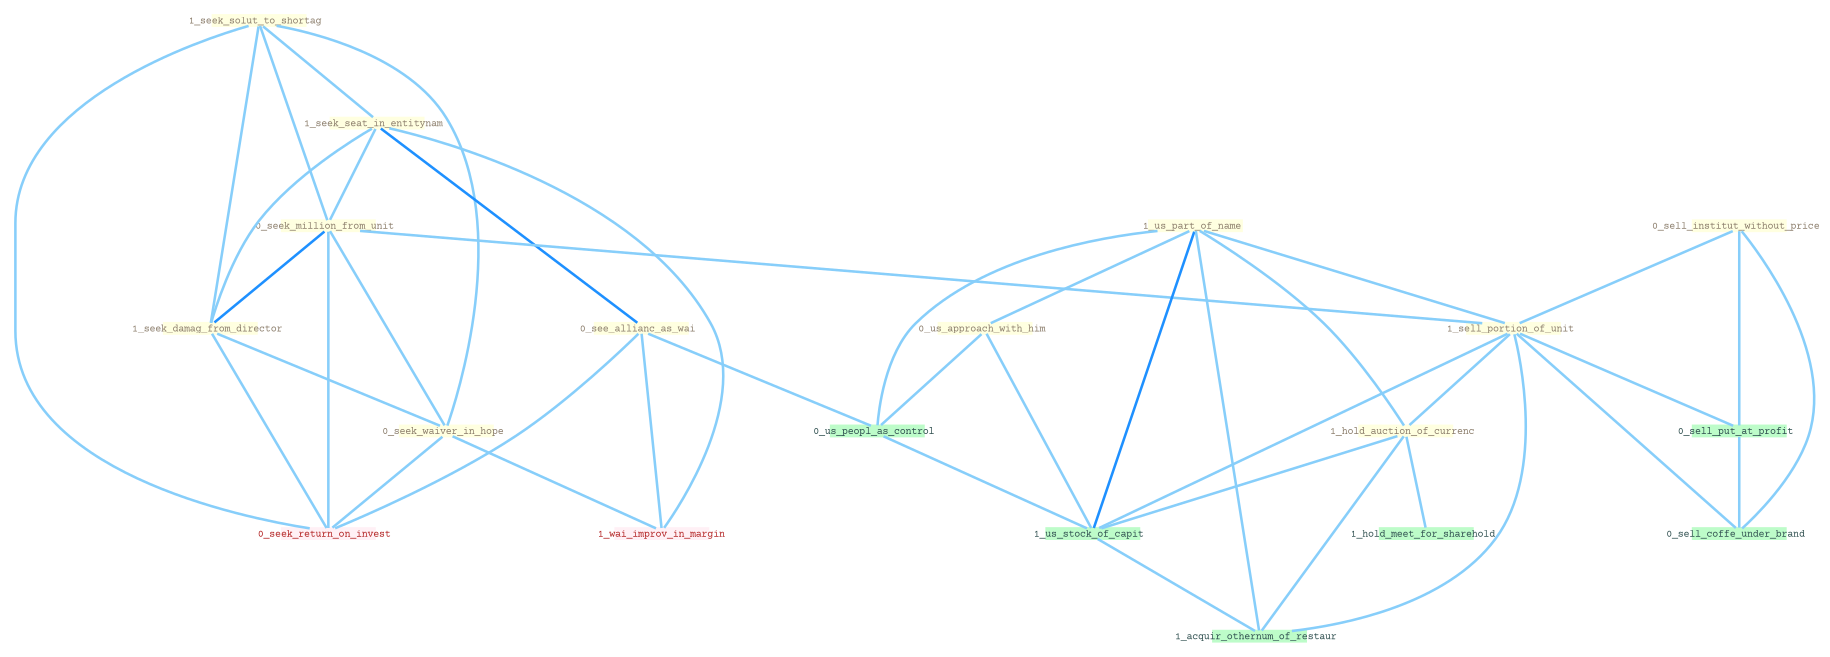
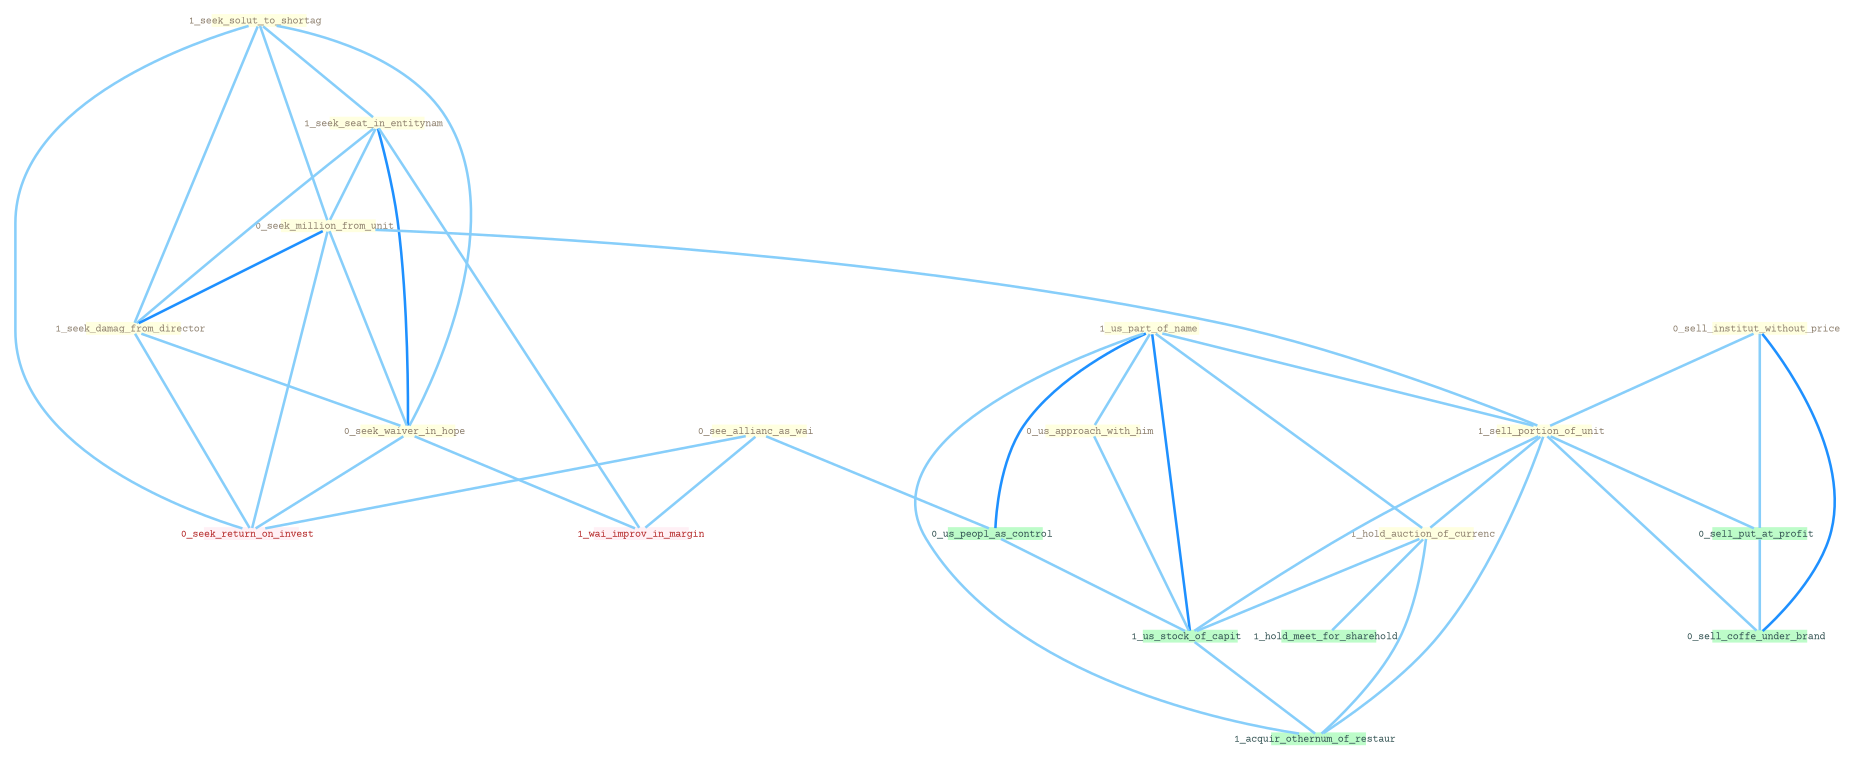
edge "1_seek_seat_in_entitynam" -- "0_see_allianc_as_wai": now "1_seek_seat_in_entitynam" -- "0_seek_waiver_in_hope"
edge "1_us_part_of_name" -- "0_us_peopl_as_control": color #87cefa -> #1e90ff
edge "0_us_approach_with_him" -- "0_us_peopl_as_control": removed
edge "0_sell_institut_without_price" -- "0_sell_coffe_under_brand": color #87cefa -> #1e90ff
